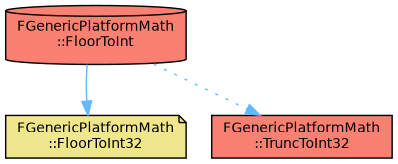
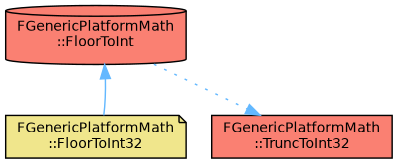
edge "FGenericPlatformMath ::FloorToInt" -> "FGenericPlatformMath ::FloorToInt32": reversed
